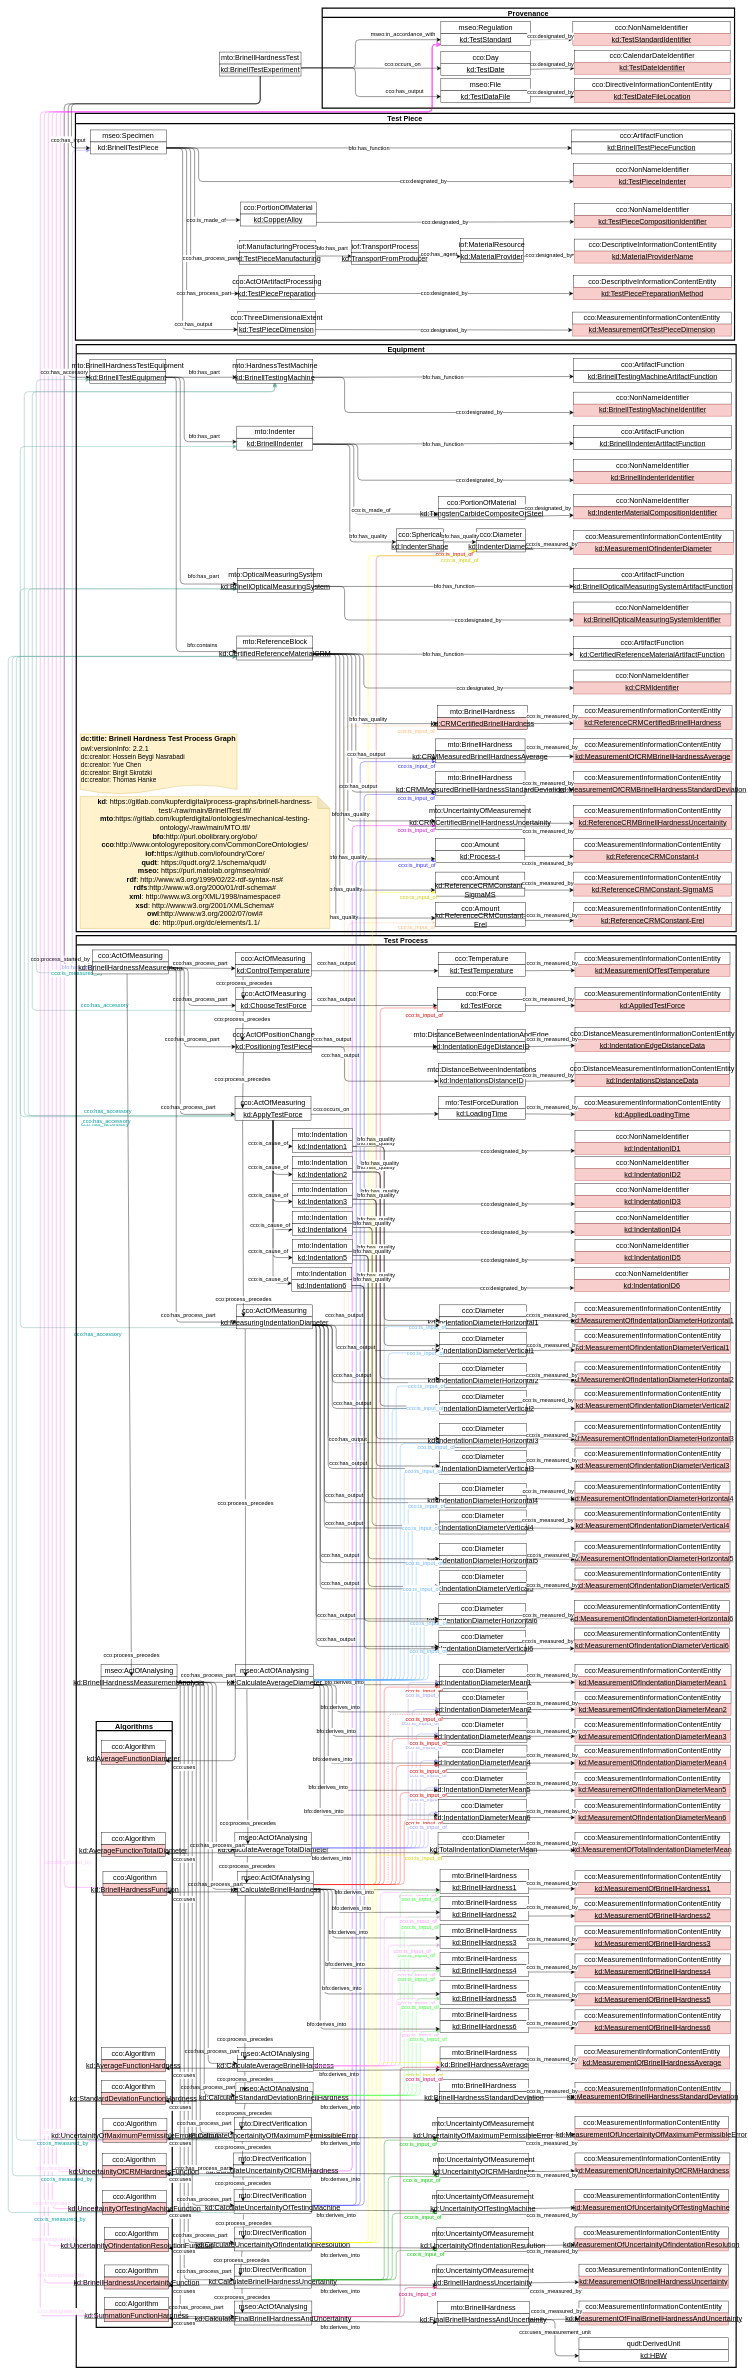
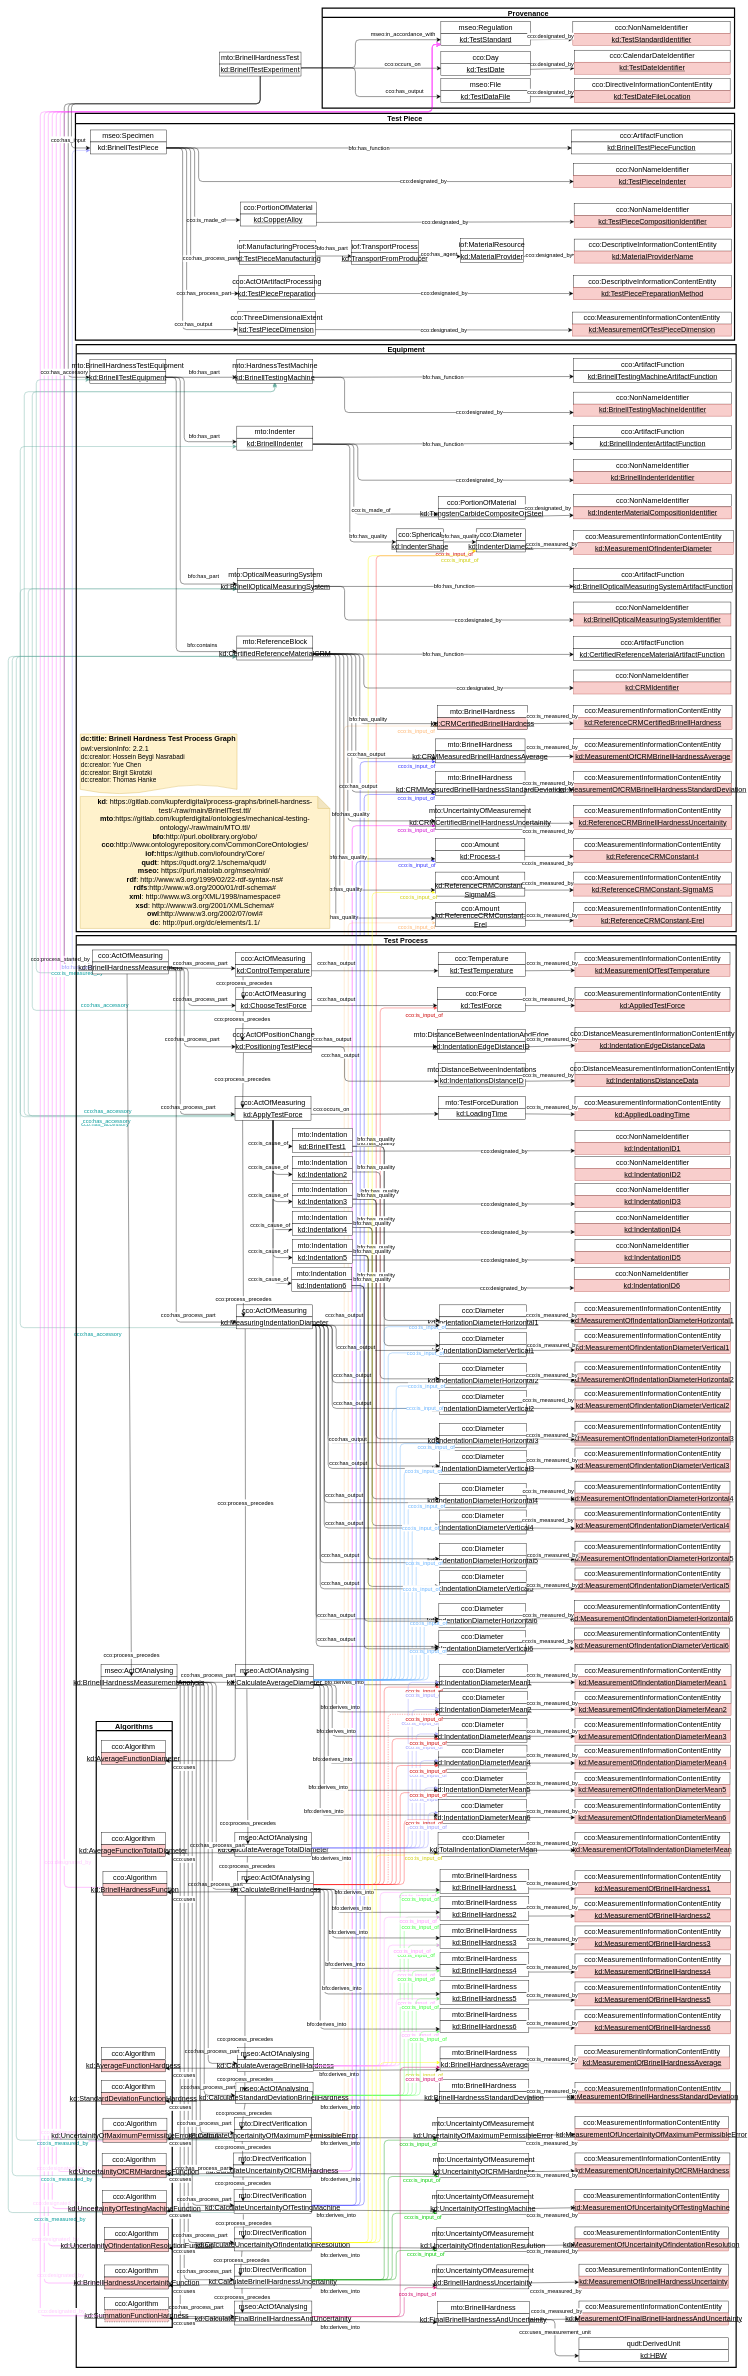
node "kd:Indentation1": label "kd:Indentation1" -> "kd:BrinellTest1"
edge "kd:Indentation2" -> "kd:IndentationDiameterVertical2": removed, label "bfo:has_quality"
node "kd:SummationFunctionHardness": style solid -> dashed
